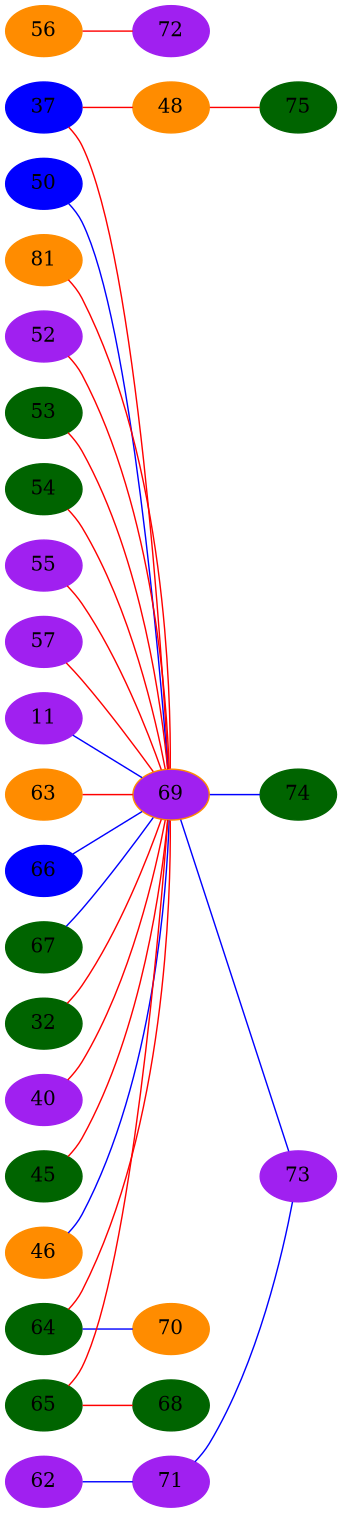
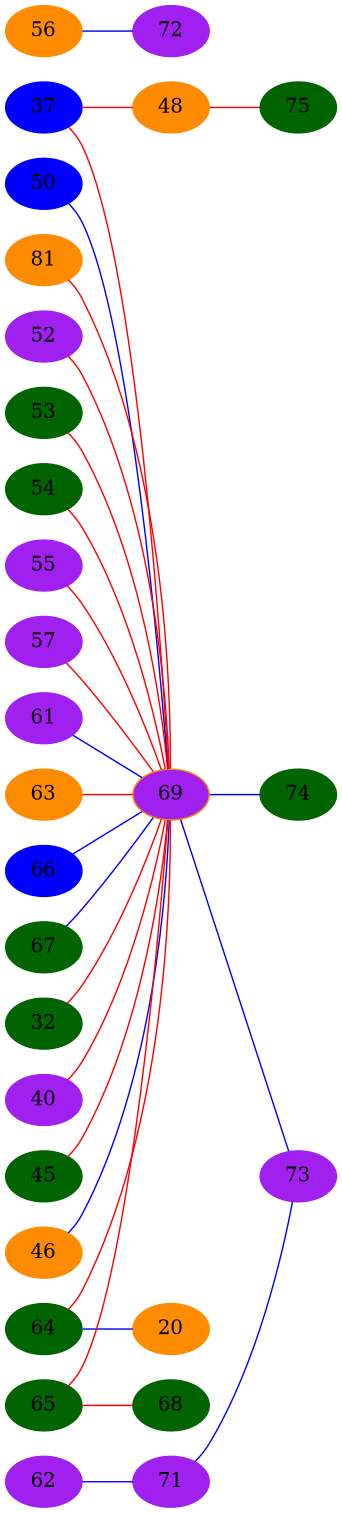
edge "56" -- "72": color red -> blue
node "11": label "11" -> "61"
node "70": label "70" -> "20"
